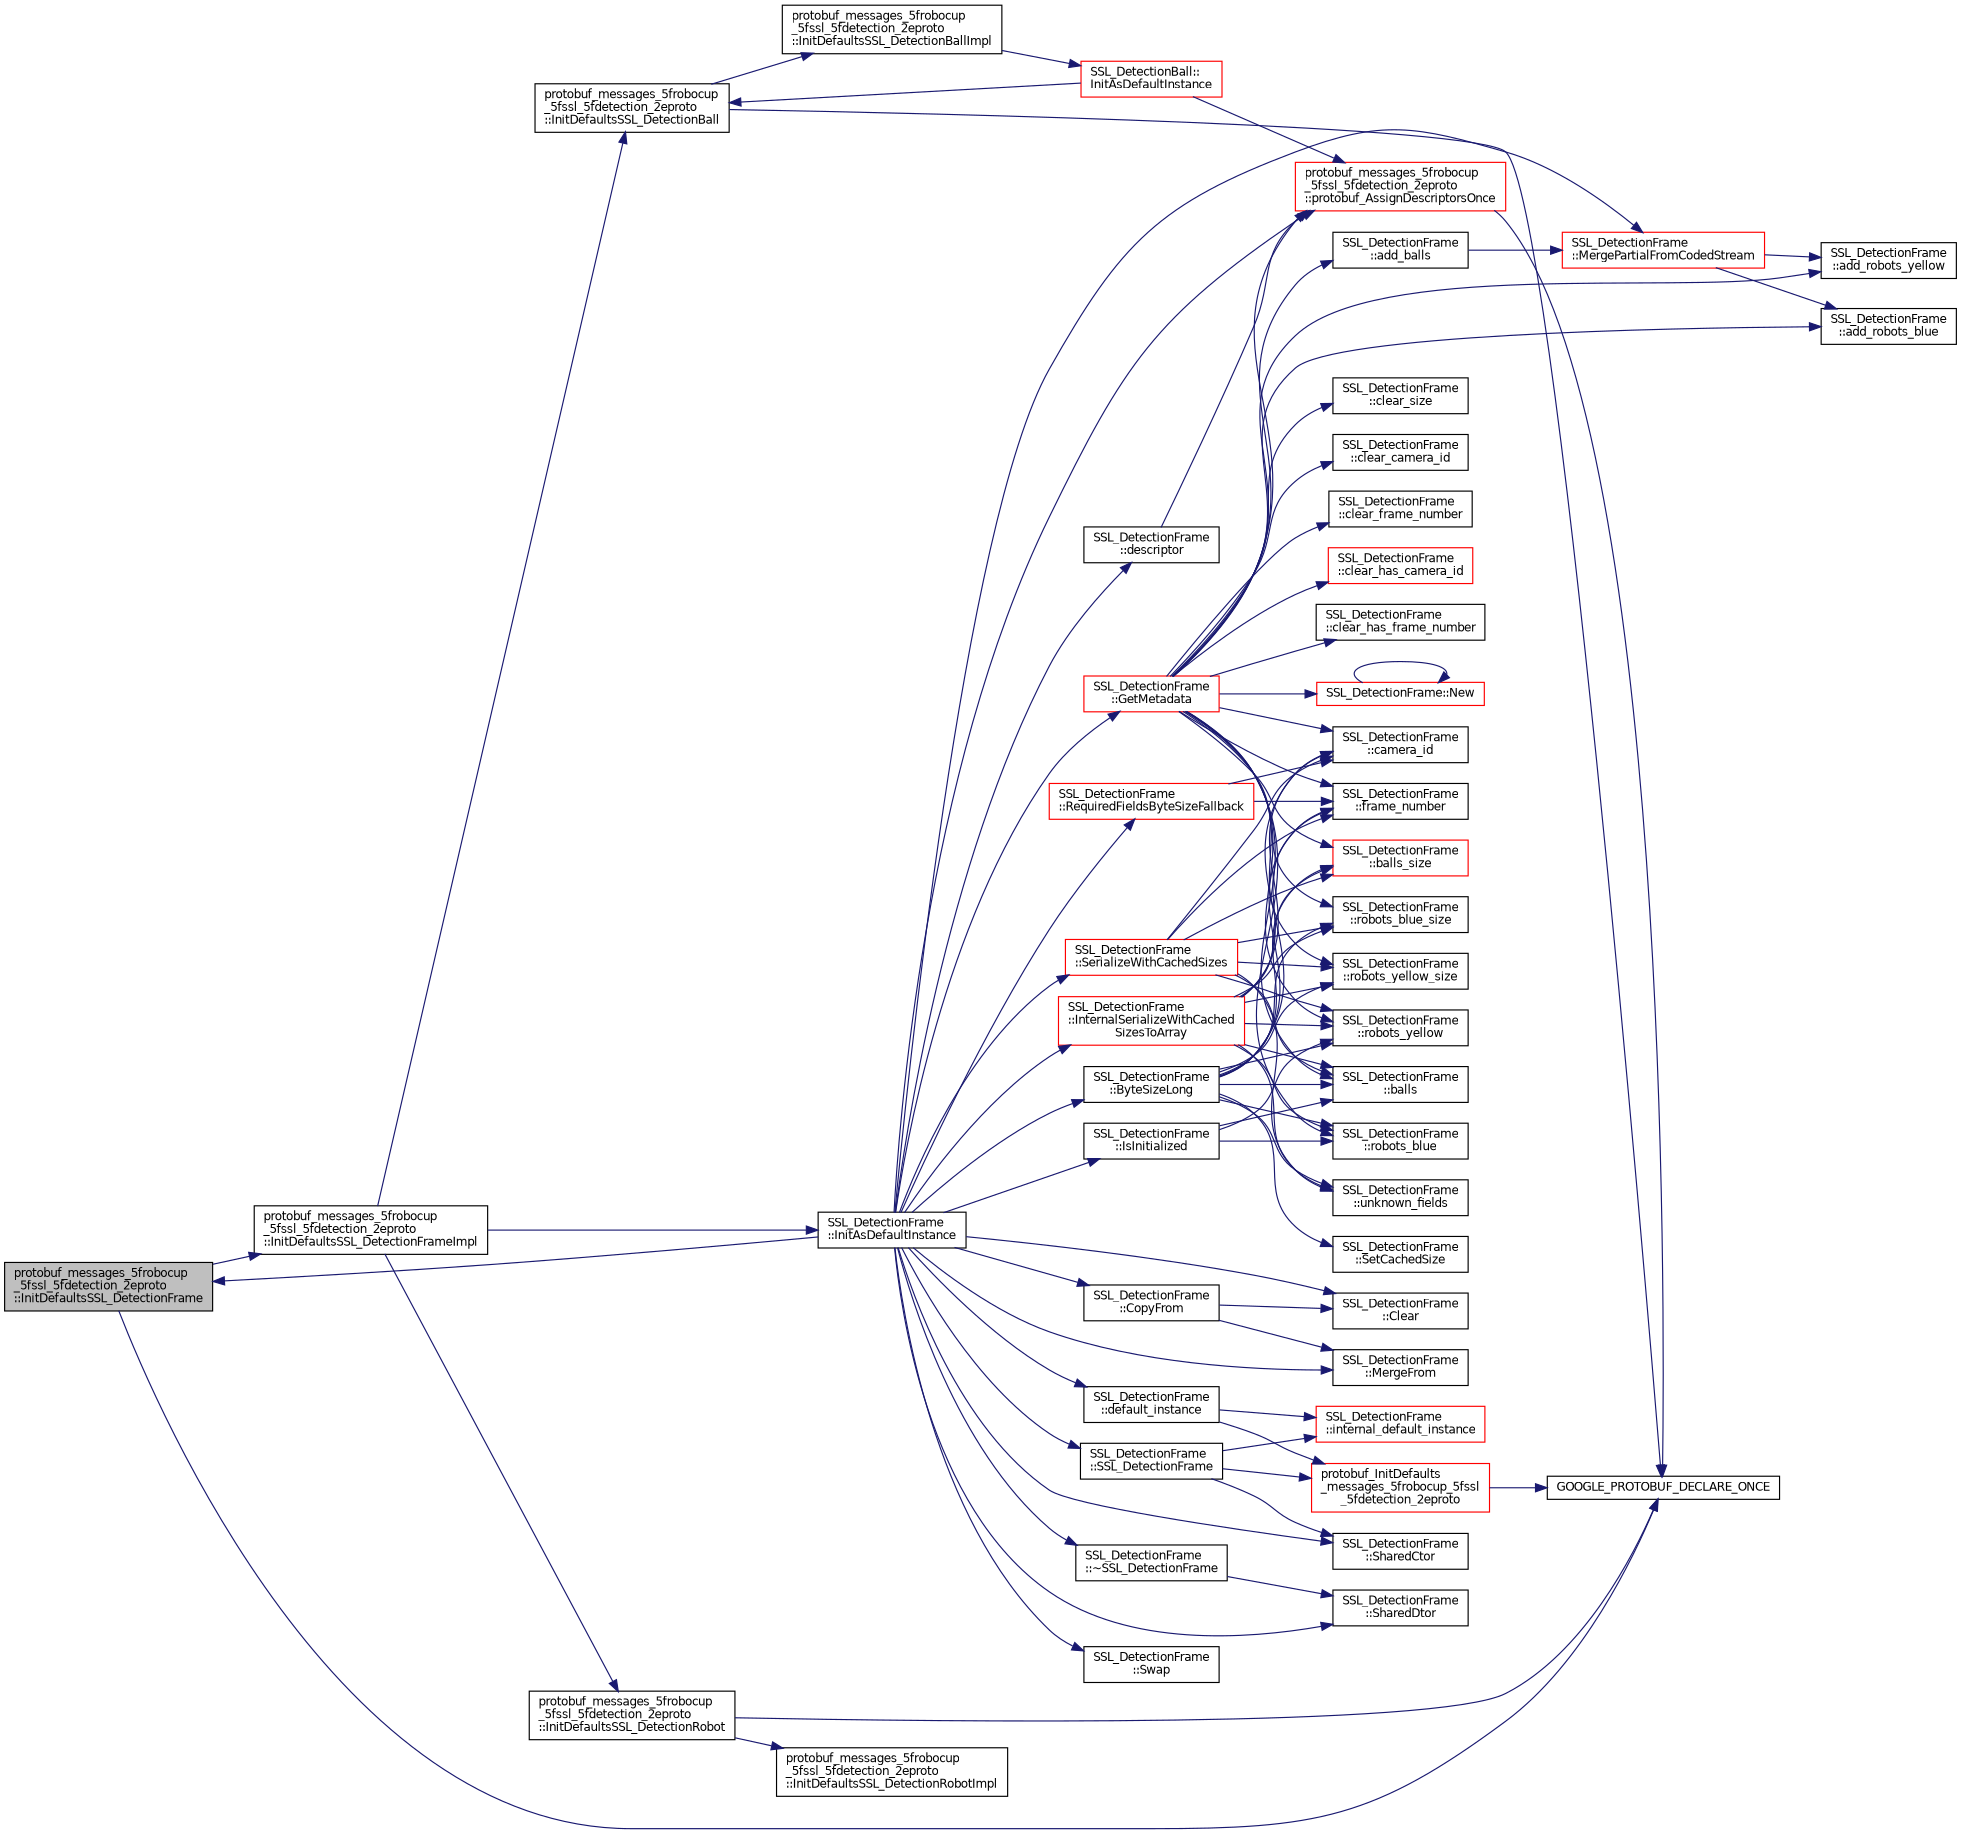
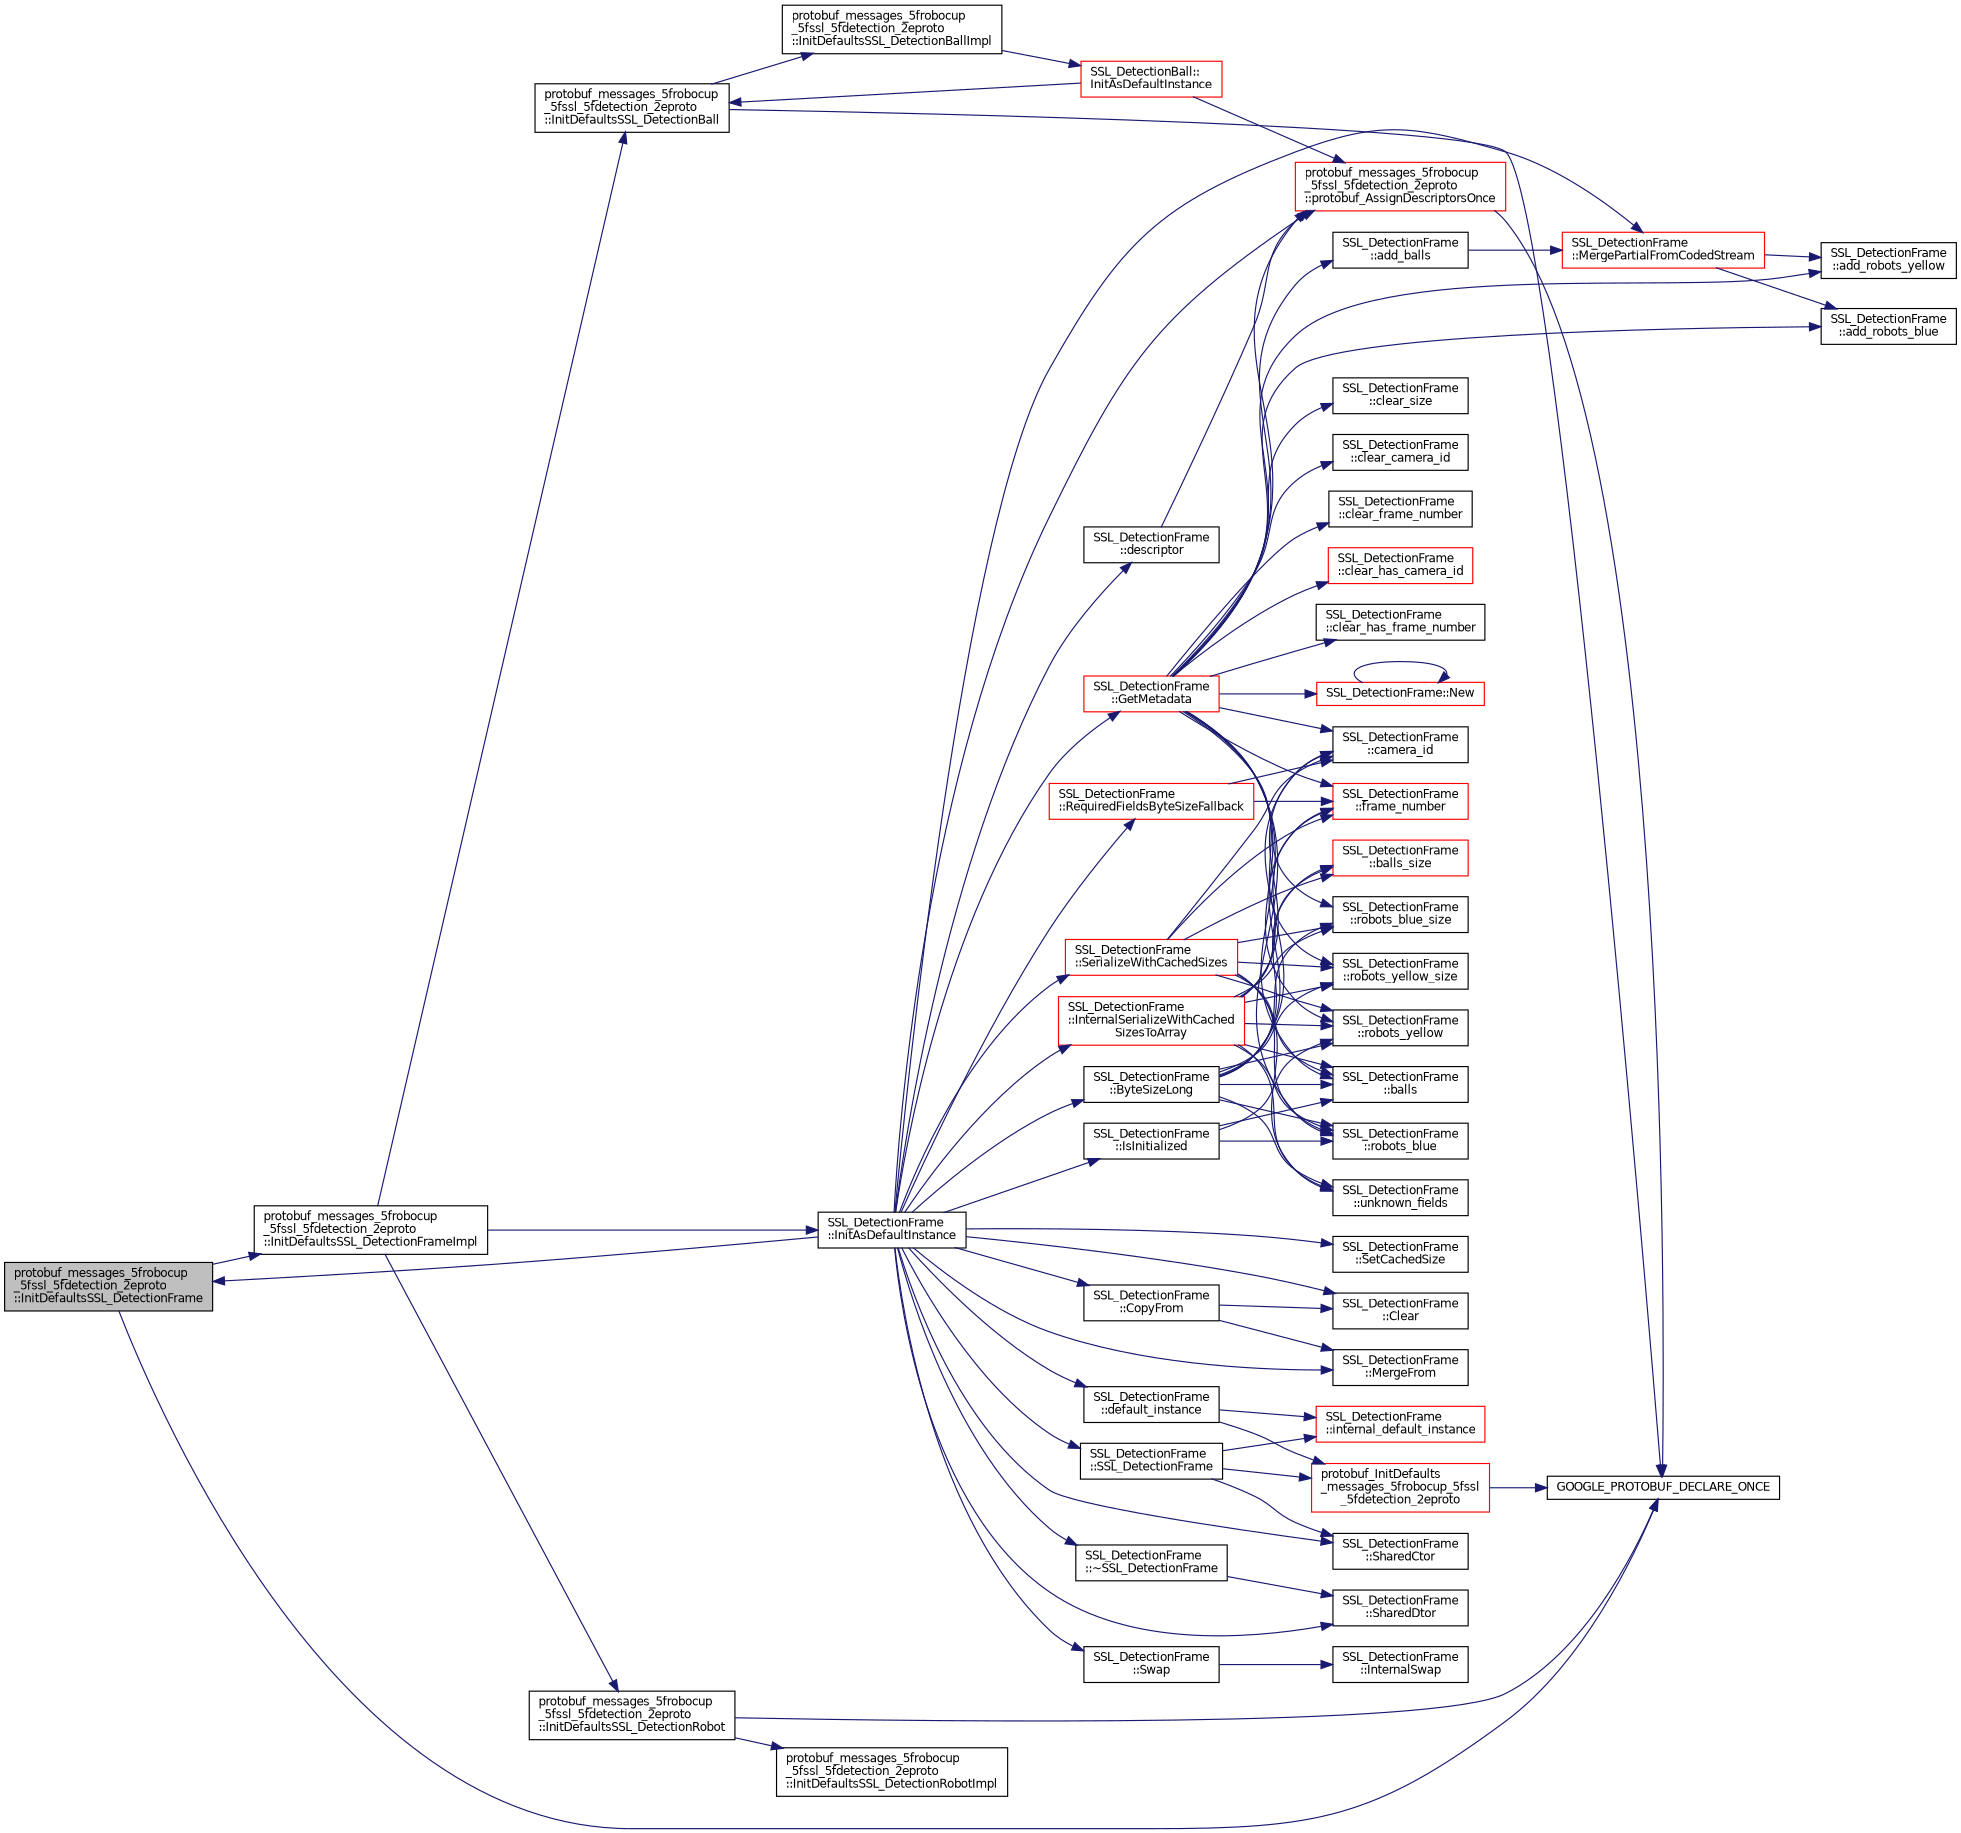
node "SSL_DetectionFrame ::frame_number": color black -> red
edge "SSL_DetectionFrame ::GetMetadata" -> "SSL_DetectionFrame ::balls_size": removed
edge "SSL_DetectionFrame ::SerializeWithCachedSizes" -> "SSL_DetectionFrame ::robots_blue": added
edge "SSL_DetectionFrame ::ByteSizeLong" -> "SSL_DetectionFrame ::SetCachedSize": now "SSL_DetectionFrame ::InitAsDefaultInstance" -> "SSL_DetectionFrame ::SetCachedSize"
node "SSL_DetectionFrame ::InternalSwap": added
